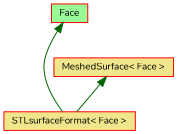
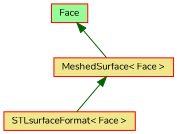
edge "STLsurfaceFormat< Face >" -> "Face": now "MeshedSurface< Face >" -> "Face"
